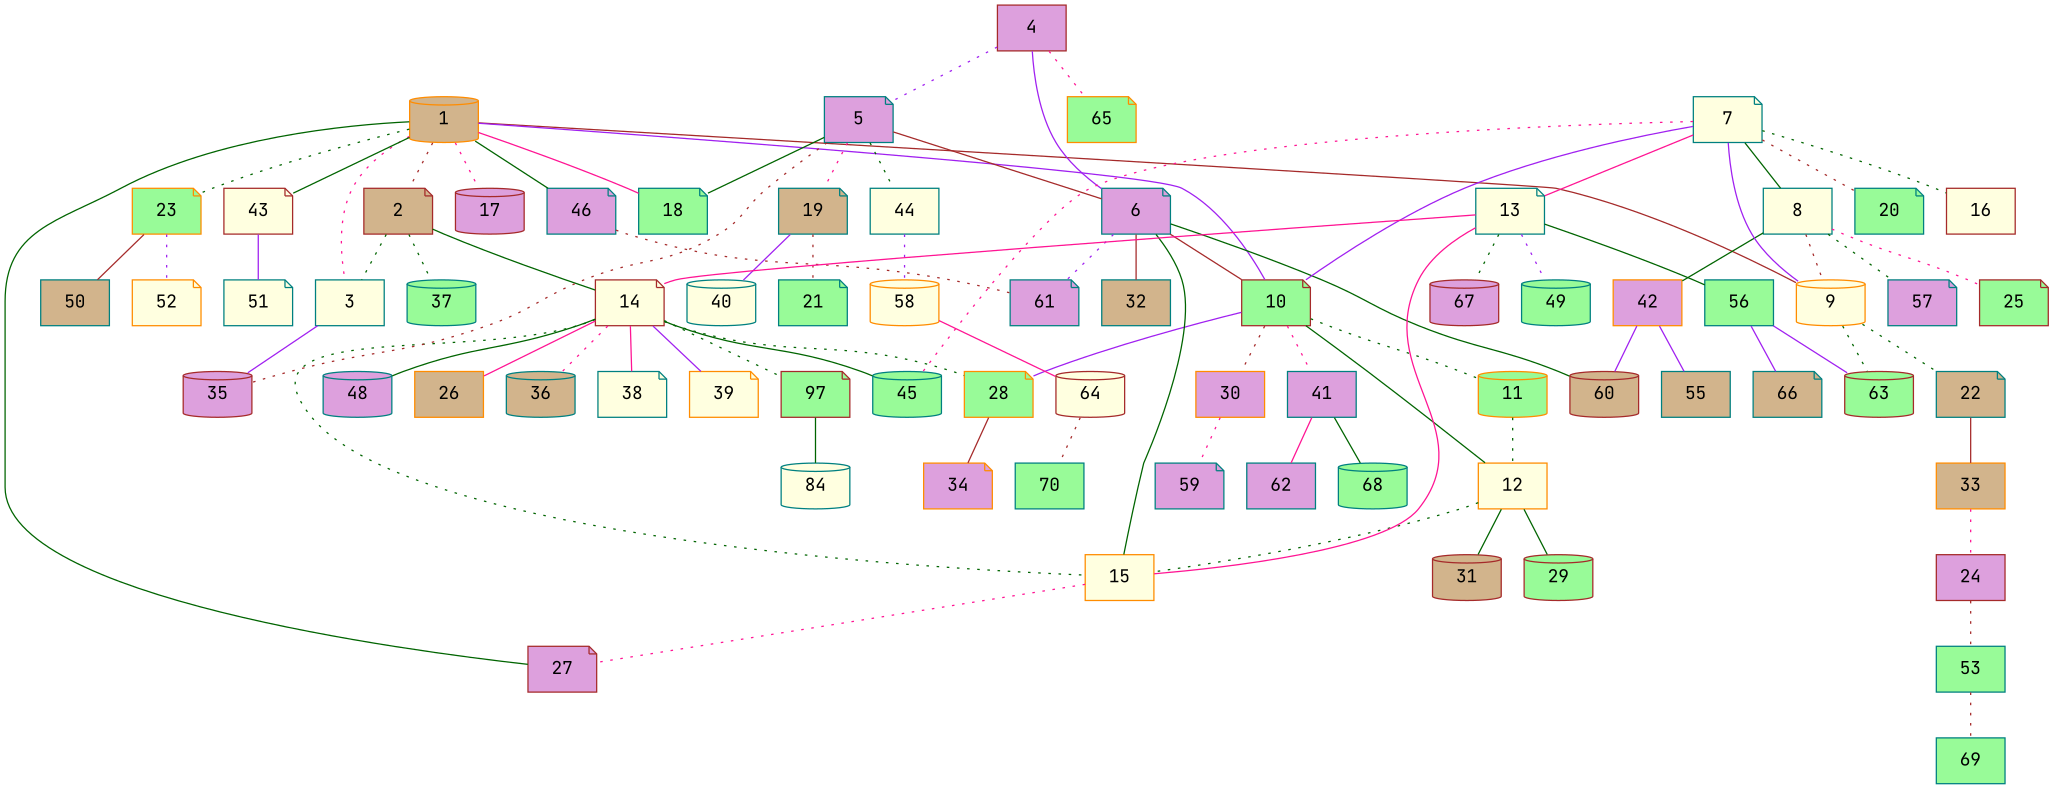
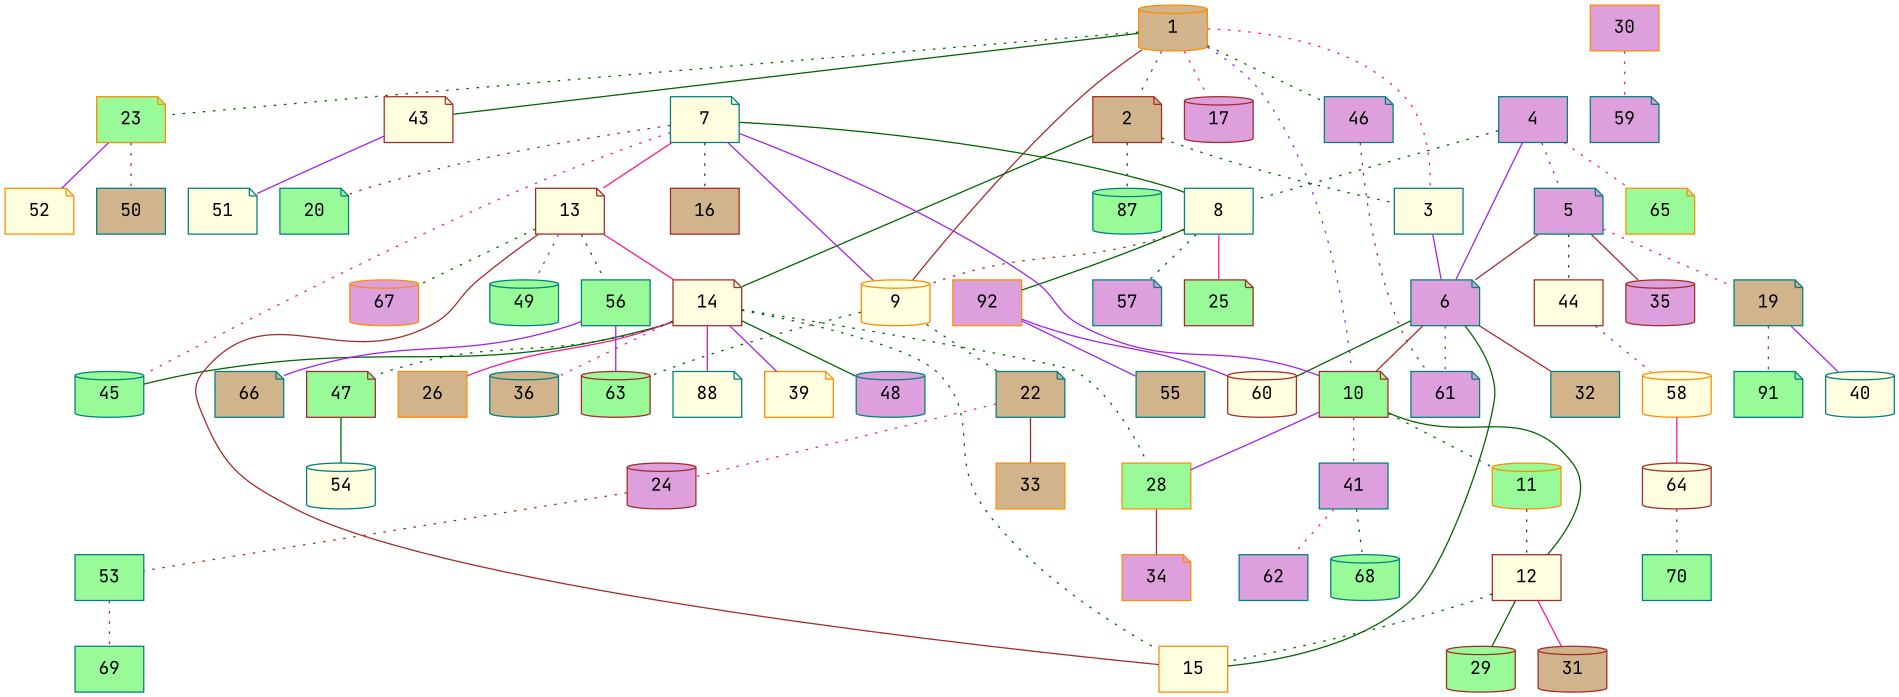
node "4": color brown -> teal
edge "1" -- "10": style solid -> dotted
edge "1" -- "46": style solid -> dotted
edge "4" -- "8": added
node "18": removed
node "44": color teal -> brown
node "13": color teal -> brown
node "16": fillcolor lightyellow -> tan
edge "13" -- "56": style solid -> dotted
edge "23" -- "50": style solid -> dotted
edge "23" -- "52": style dotted -> solid
edge "8" -- "25": style dotted -> solid
edge "5" -- "35": style dotted -> solid
node "37": label "37" -> "87"
node "21": label "21" -> "91"
node "67": color brown -> darkorange
node "42": label "42" -> "92"
edge "3" -- "35": now "3" -- "6"
edge "10" -- "30": removed
node "38": label "38" -> "88"
node "97": label "97" -> "47"
node "28": shape note -> box
node "60": fillcolor tan -> lightyellow
edge "41" -- "62": style solid -> dotted
edge "41" -- "68": style solid -> dotted
node "84": label "84" -> "54"
node "12": color darkorange -> brown
edge "13" -- "15": color deeppink -> brown
edge "12" -- "31": color darkgreen -> deeppink
edge "33" -- "24": now "22" -- "24"
node "24": shape box -> cylinder
node "27": removed
